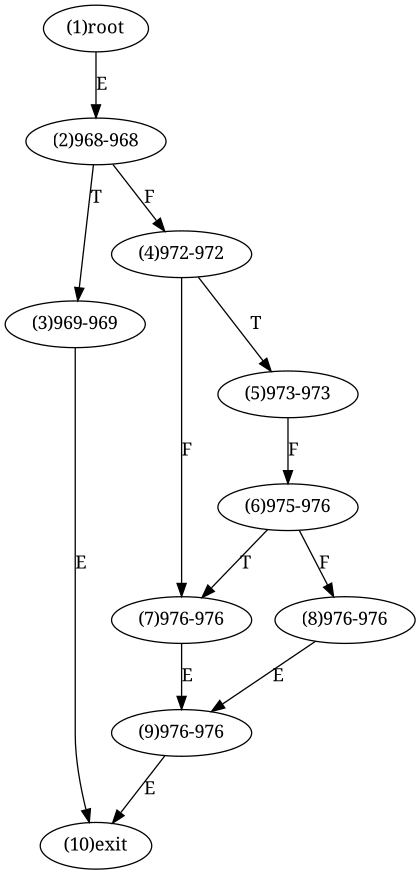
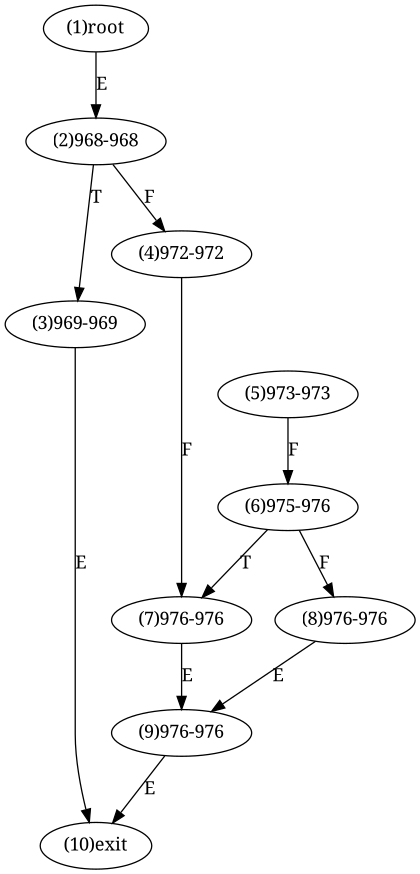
edge "(4)972-972" -> "(5)973-973": removed, label "T"
